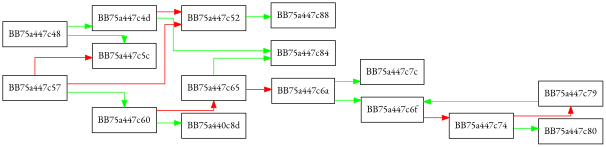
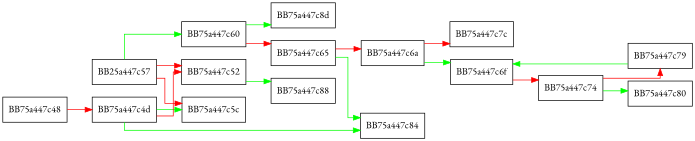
edge "BB75a447c48" -> "BB75a447c4d": color green -> red
edge "BB75a447c48" -> "BB75a447c5c": now "BB75a447c4d" -> "BB75a447c5c"
edge "BB75a447c6a" -> "BB75a447c7c": color green -> red
node "BB75a447c57": label "BB75a447c57" -> "BB25a447c57"
node "BB75a440c8d": label "BB75a440c8d" -> "BB75a447c8d"
